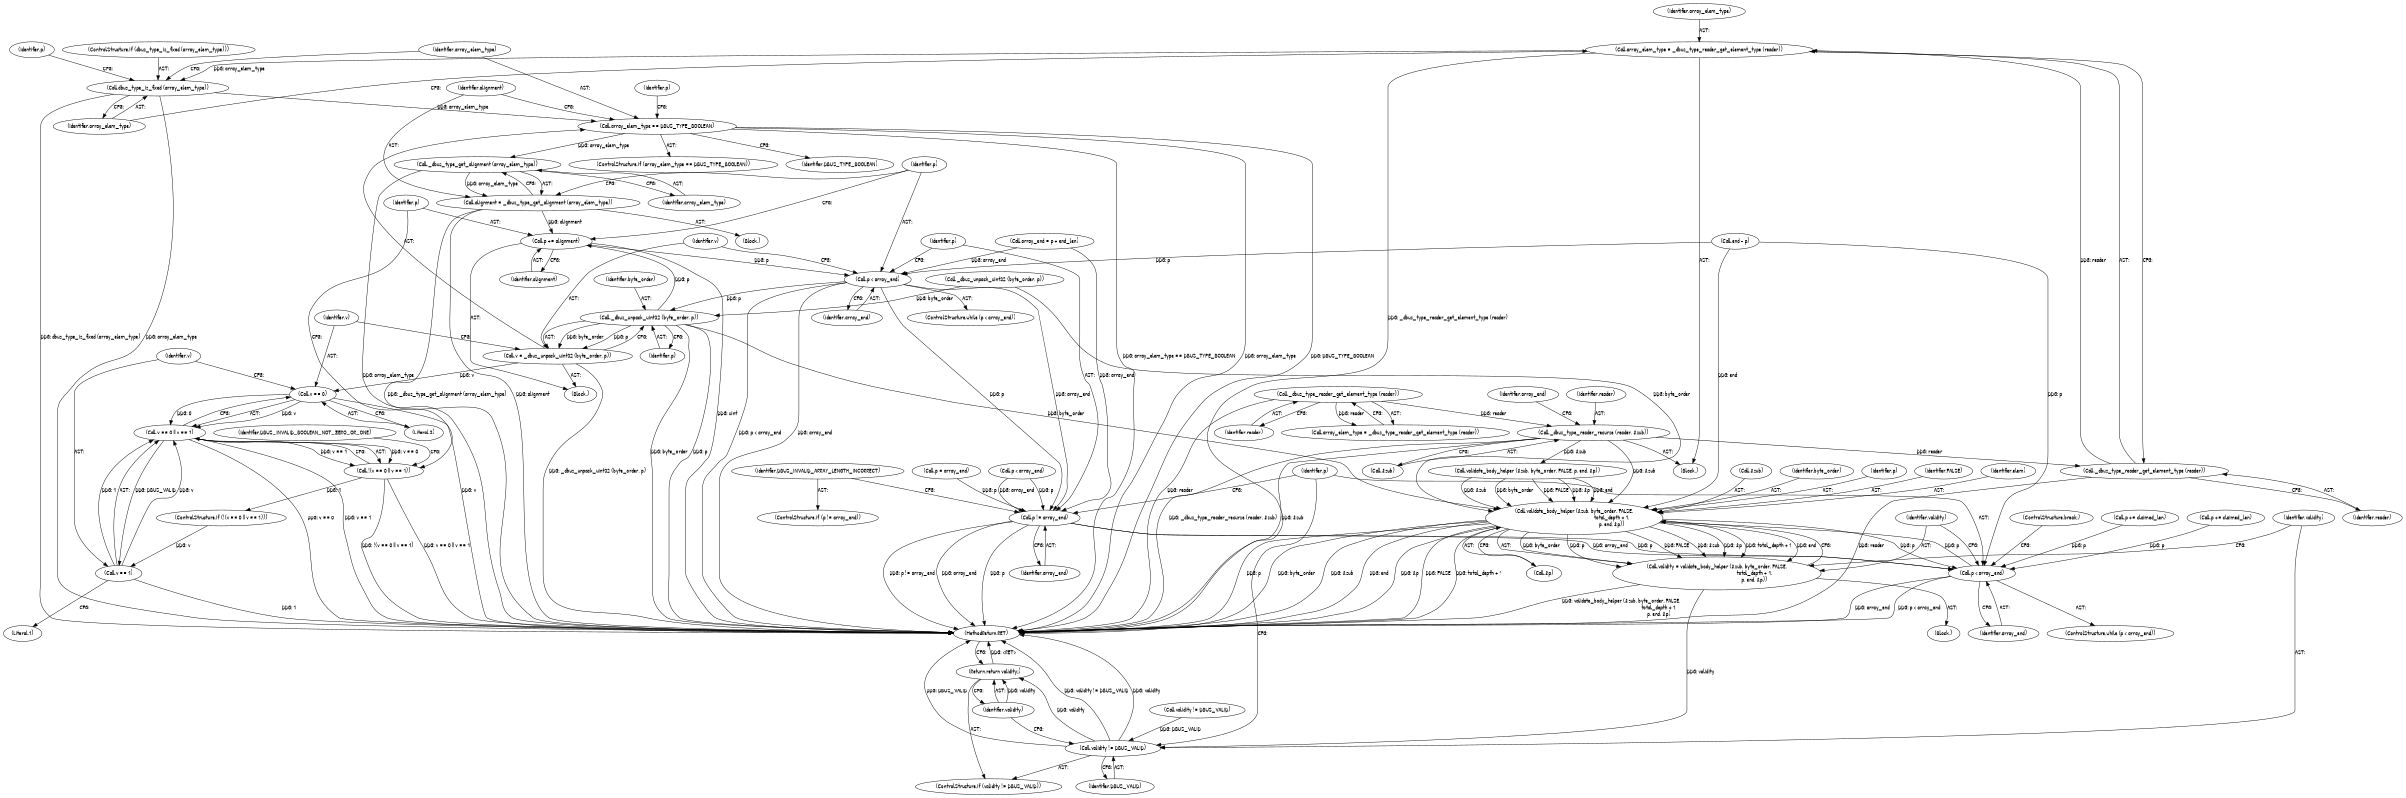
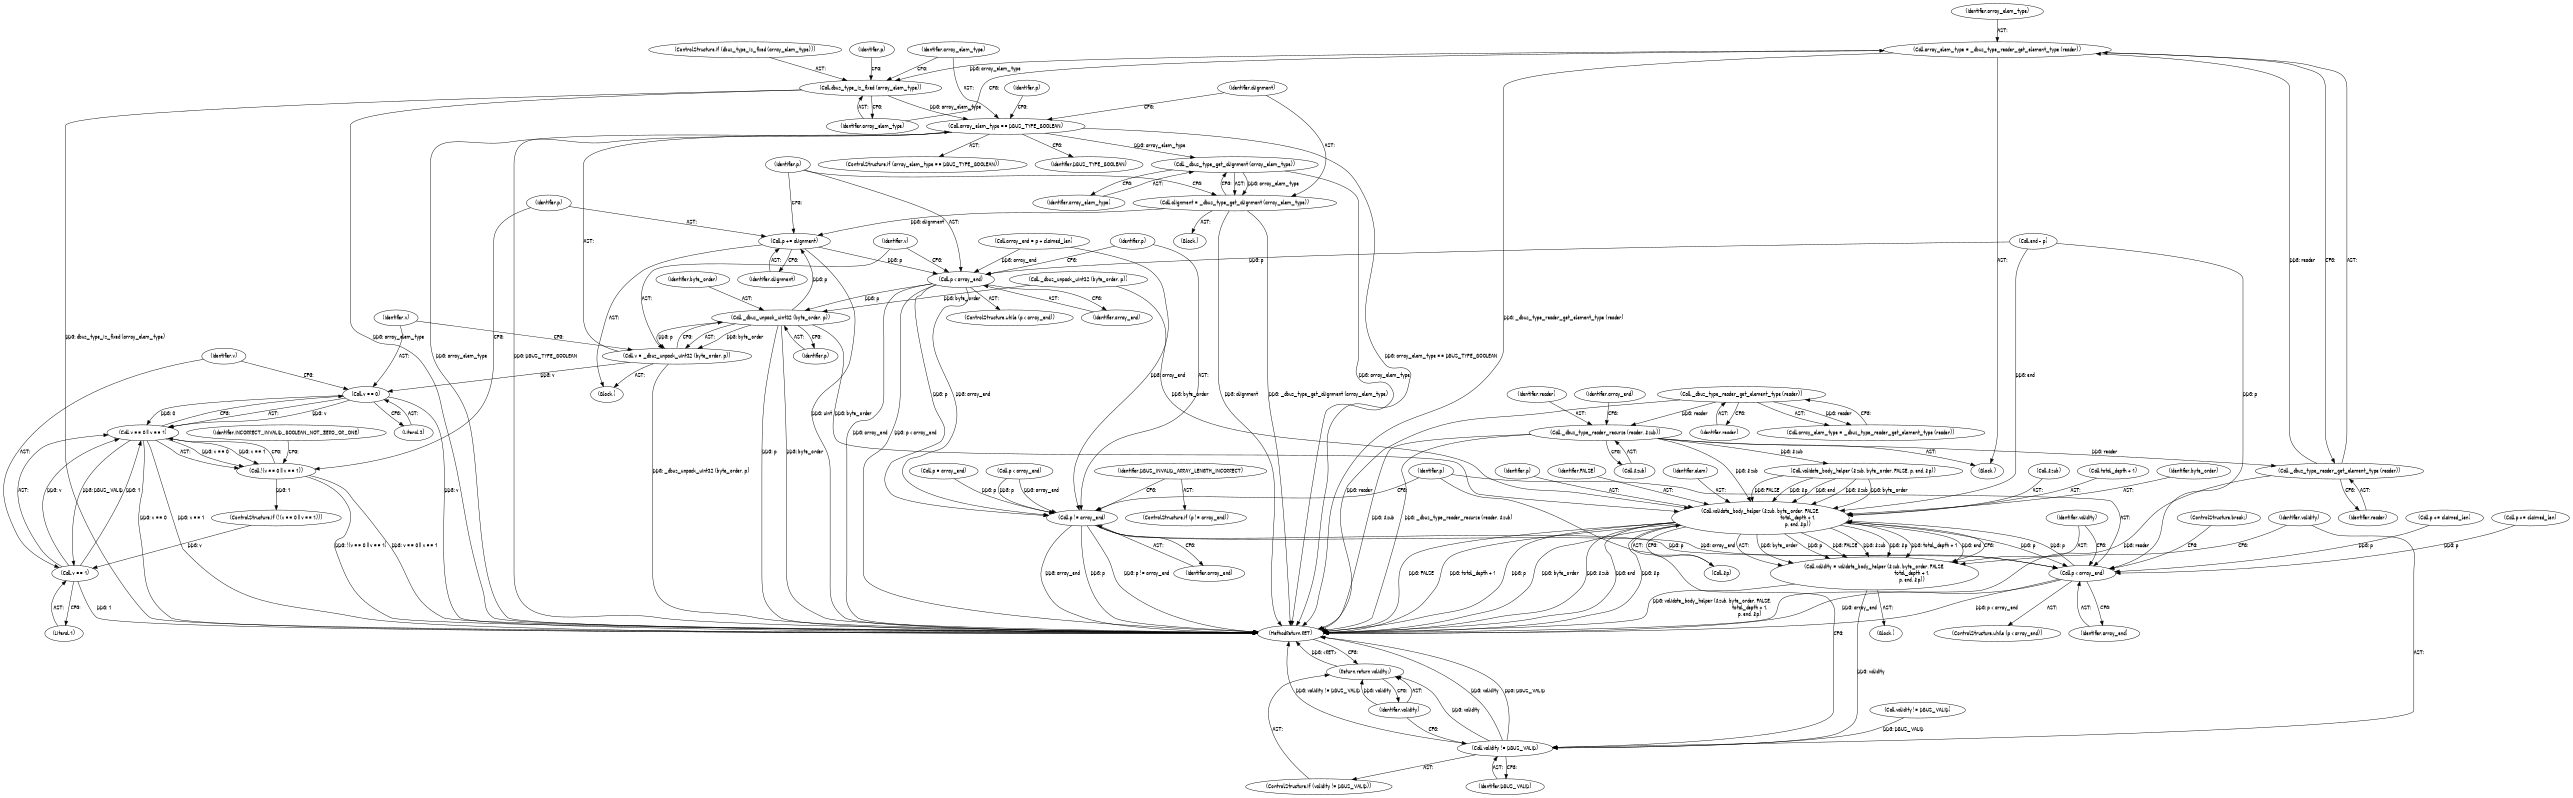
node "(Call,array_end = p + end_len)": label "(Call,array_end = p + end_len)" -> "(Call,array_end = p + claimed_len)"
node "(Identifier,DBUS_INVALID_BOOLEAN_NOT_ZERO_OR_ONE)": label "(Identifier,DBUS_INVALID_BOOLEAN_NOT_ZERO_OR_ONE)" -> "(Identifier,INCORRECT_INVALID_BOOLEAN_NOT_ZERO_OR_ONE)"
node "(Call,total_depth + 1)": added
edge "(Literal,1)" -> "(Call,v == 1)": added, label "AST:"
edge "(Return,return validity;)" -> "(ControlStructure,if (validity != DBUS_VALID))": reversed
